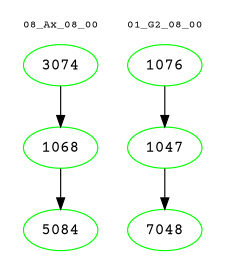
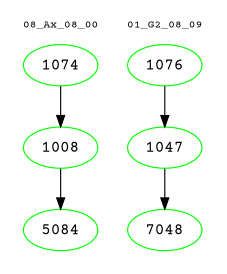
cluster "01_G2_08_00": label "01_G2_08_00" -> "01_G2_08_09"
node "3074": label "3074" -> "1074"
node "1068": label "1068" -> "1008"
